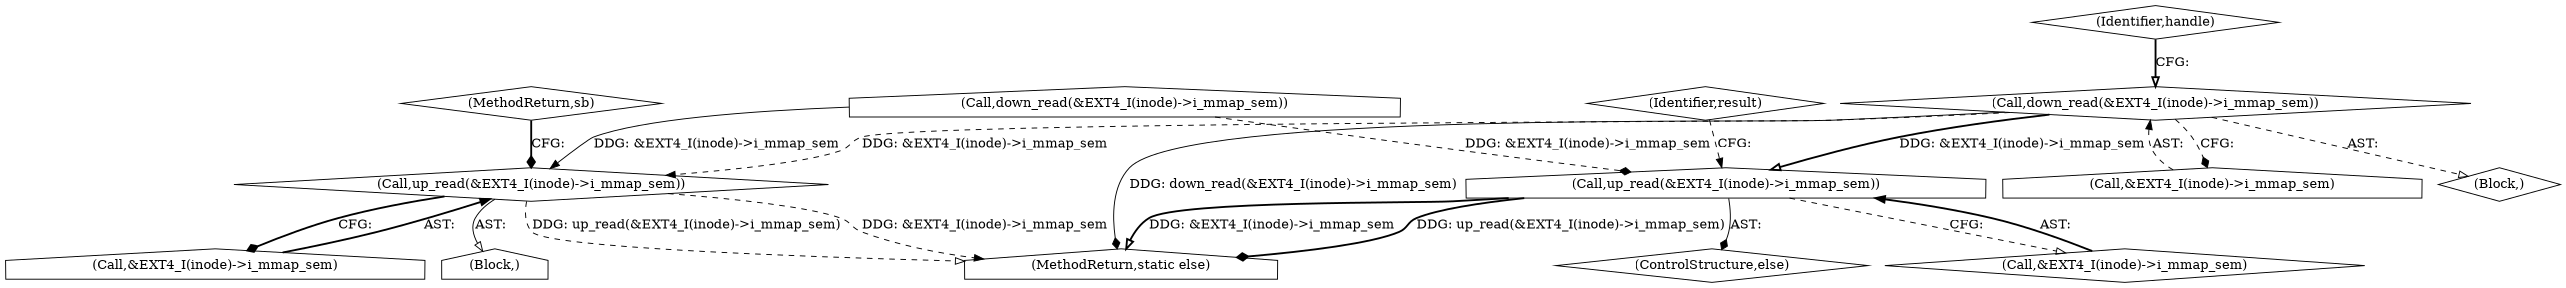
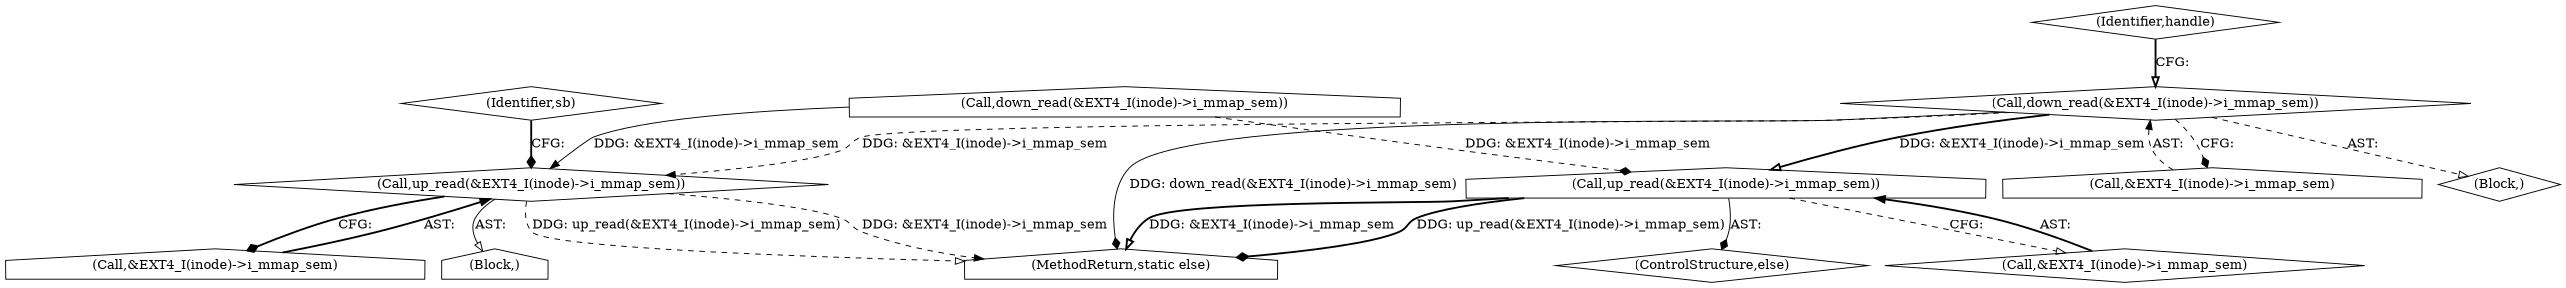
node "(MethodReturn,sb)": label "(MethodReturn,sb)" -> "(Identifier,sb)"
node "(Identifier,result)": removed
